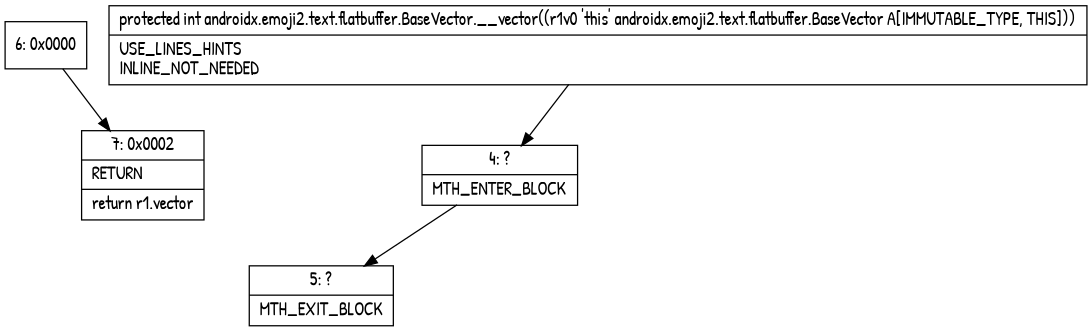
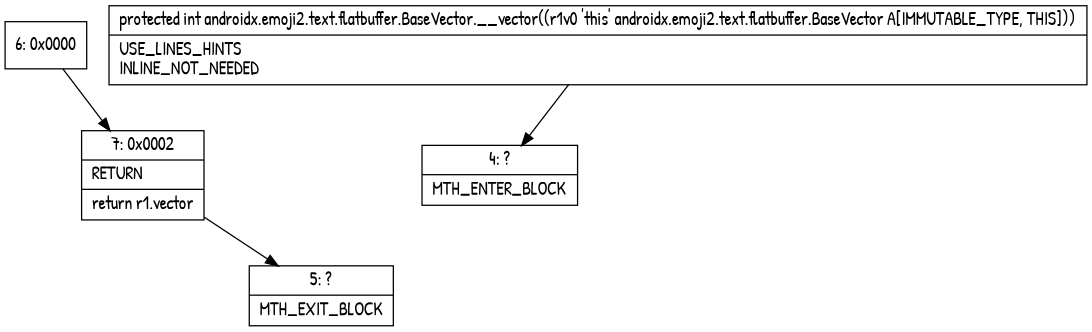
edge "4: ?" -> "5: ?": now "7: 0x0002" -> "5: ?"
